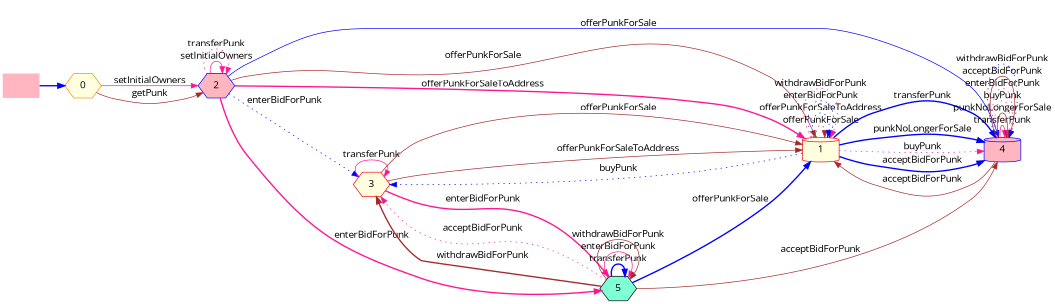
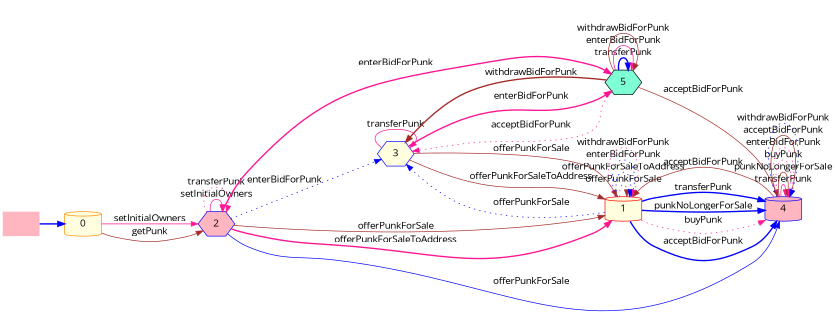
node "0": shape hexagon -> cylinder
edge "1" -> "3": label "buyPunk" -> "offerPunkForSale"
node "3": color red -> blue
edge "5" -> "1": removed, label "offerPunkForSale"
